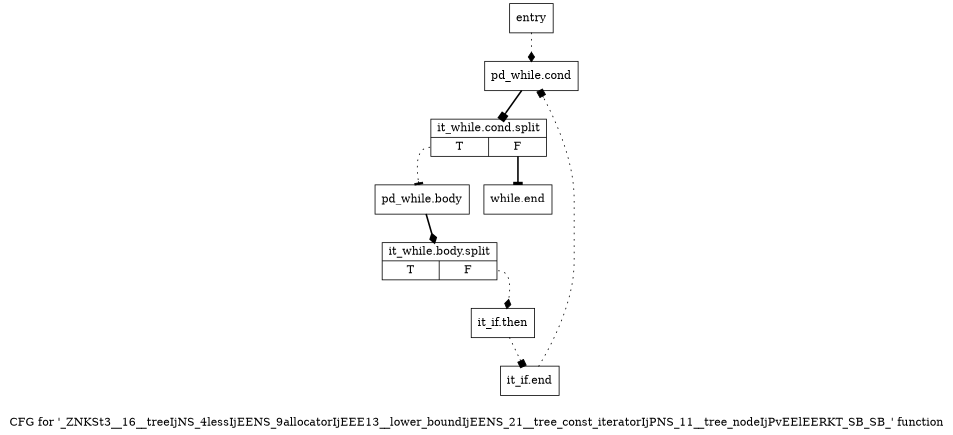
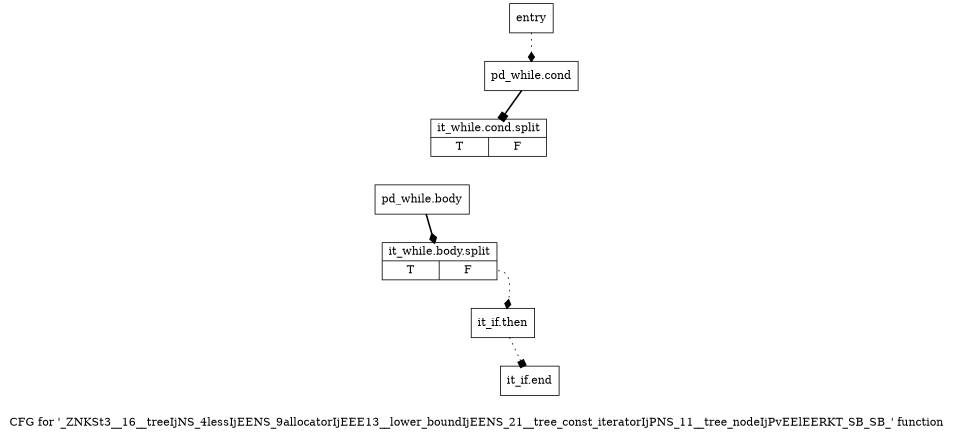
edge "it_while.cond.split" -> "pd_while.body": removed
node "while.end": removed
edge "it_if.end" -> "pd_while.cond": removed
